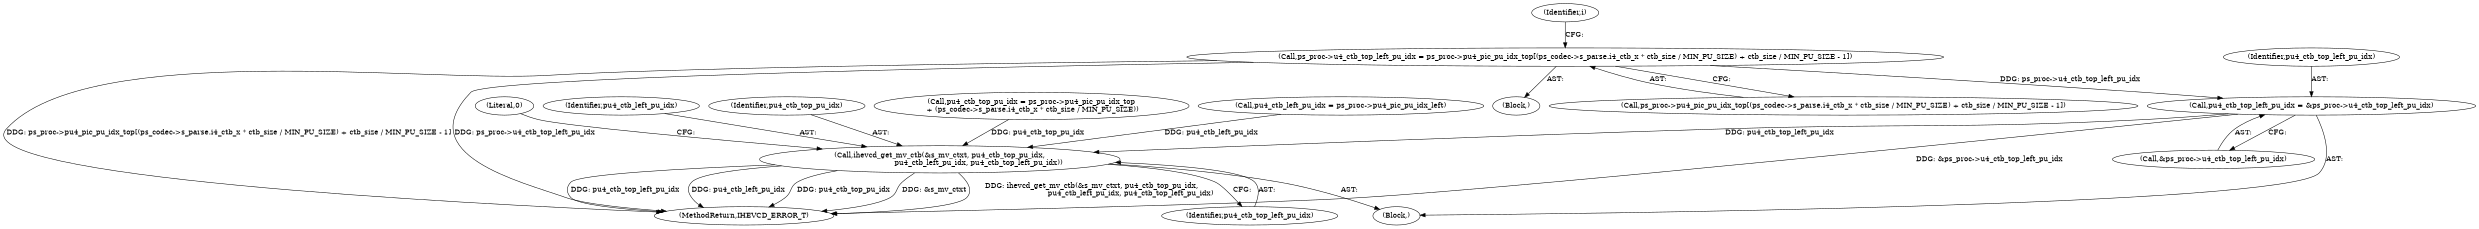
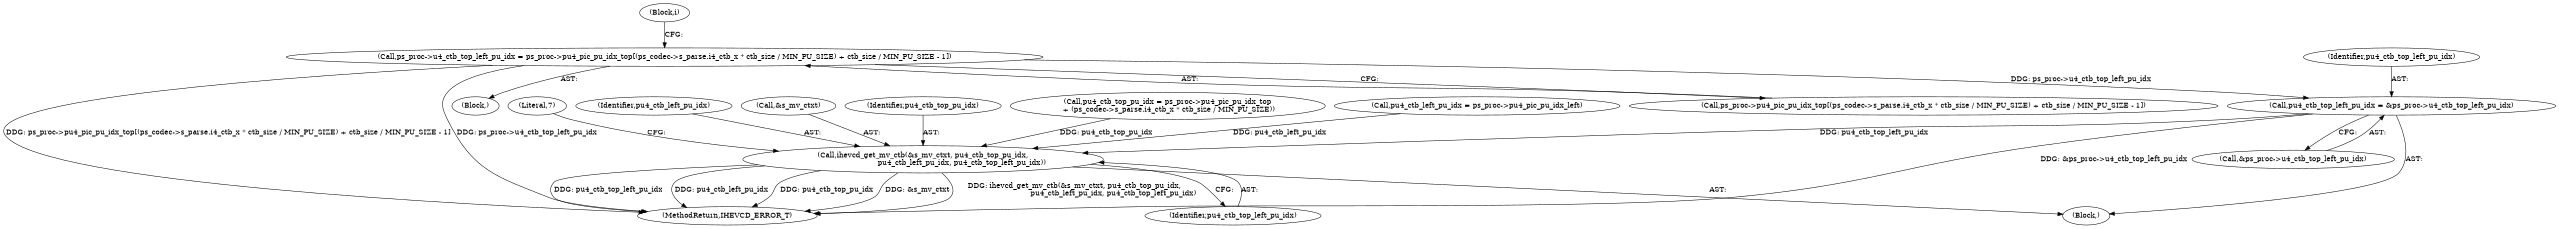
node "(Identifier,i)": label "(Identifier,i)" -> "(Block,i)"
node "(Literal,0)": label "(Literal,0)" -> "(Literal,7)"
node "(Call,&s_mv_ctxt)": added
